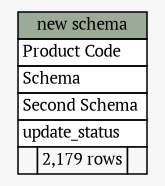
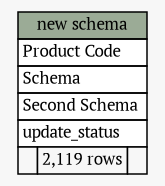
node "new schema": text "2,179 rows" -> "2,119 rows"
